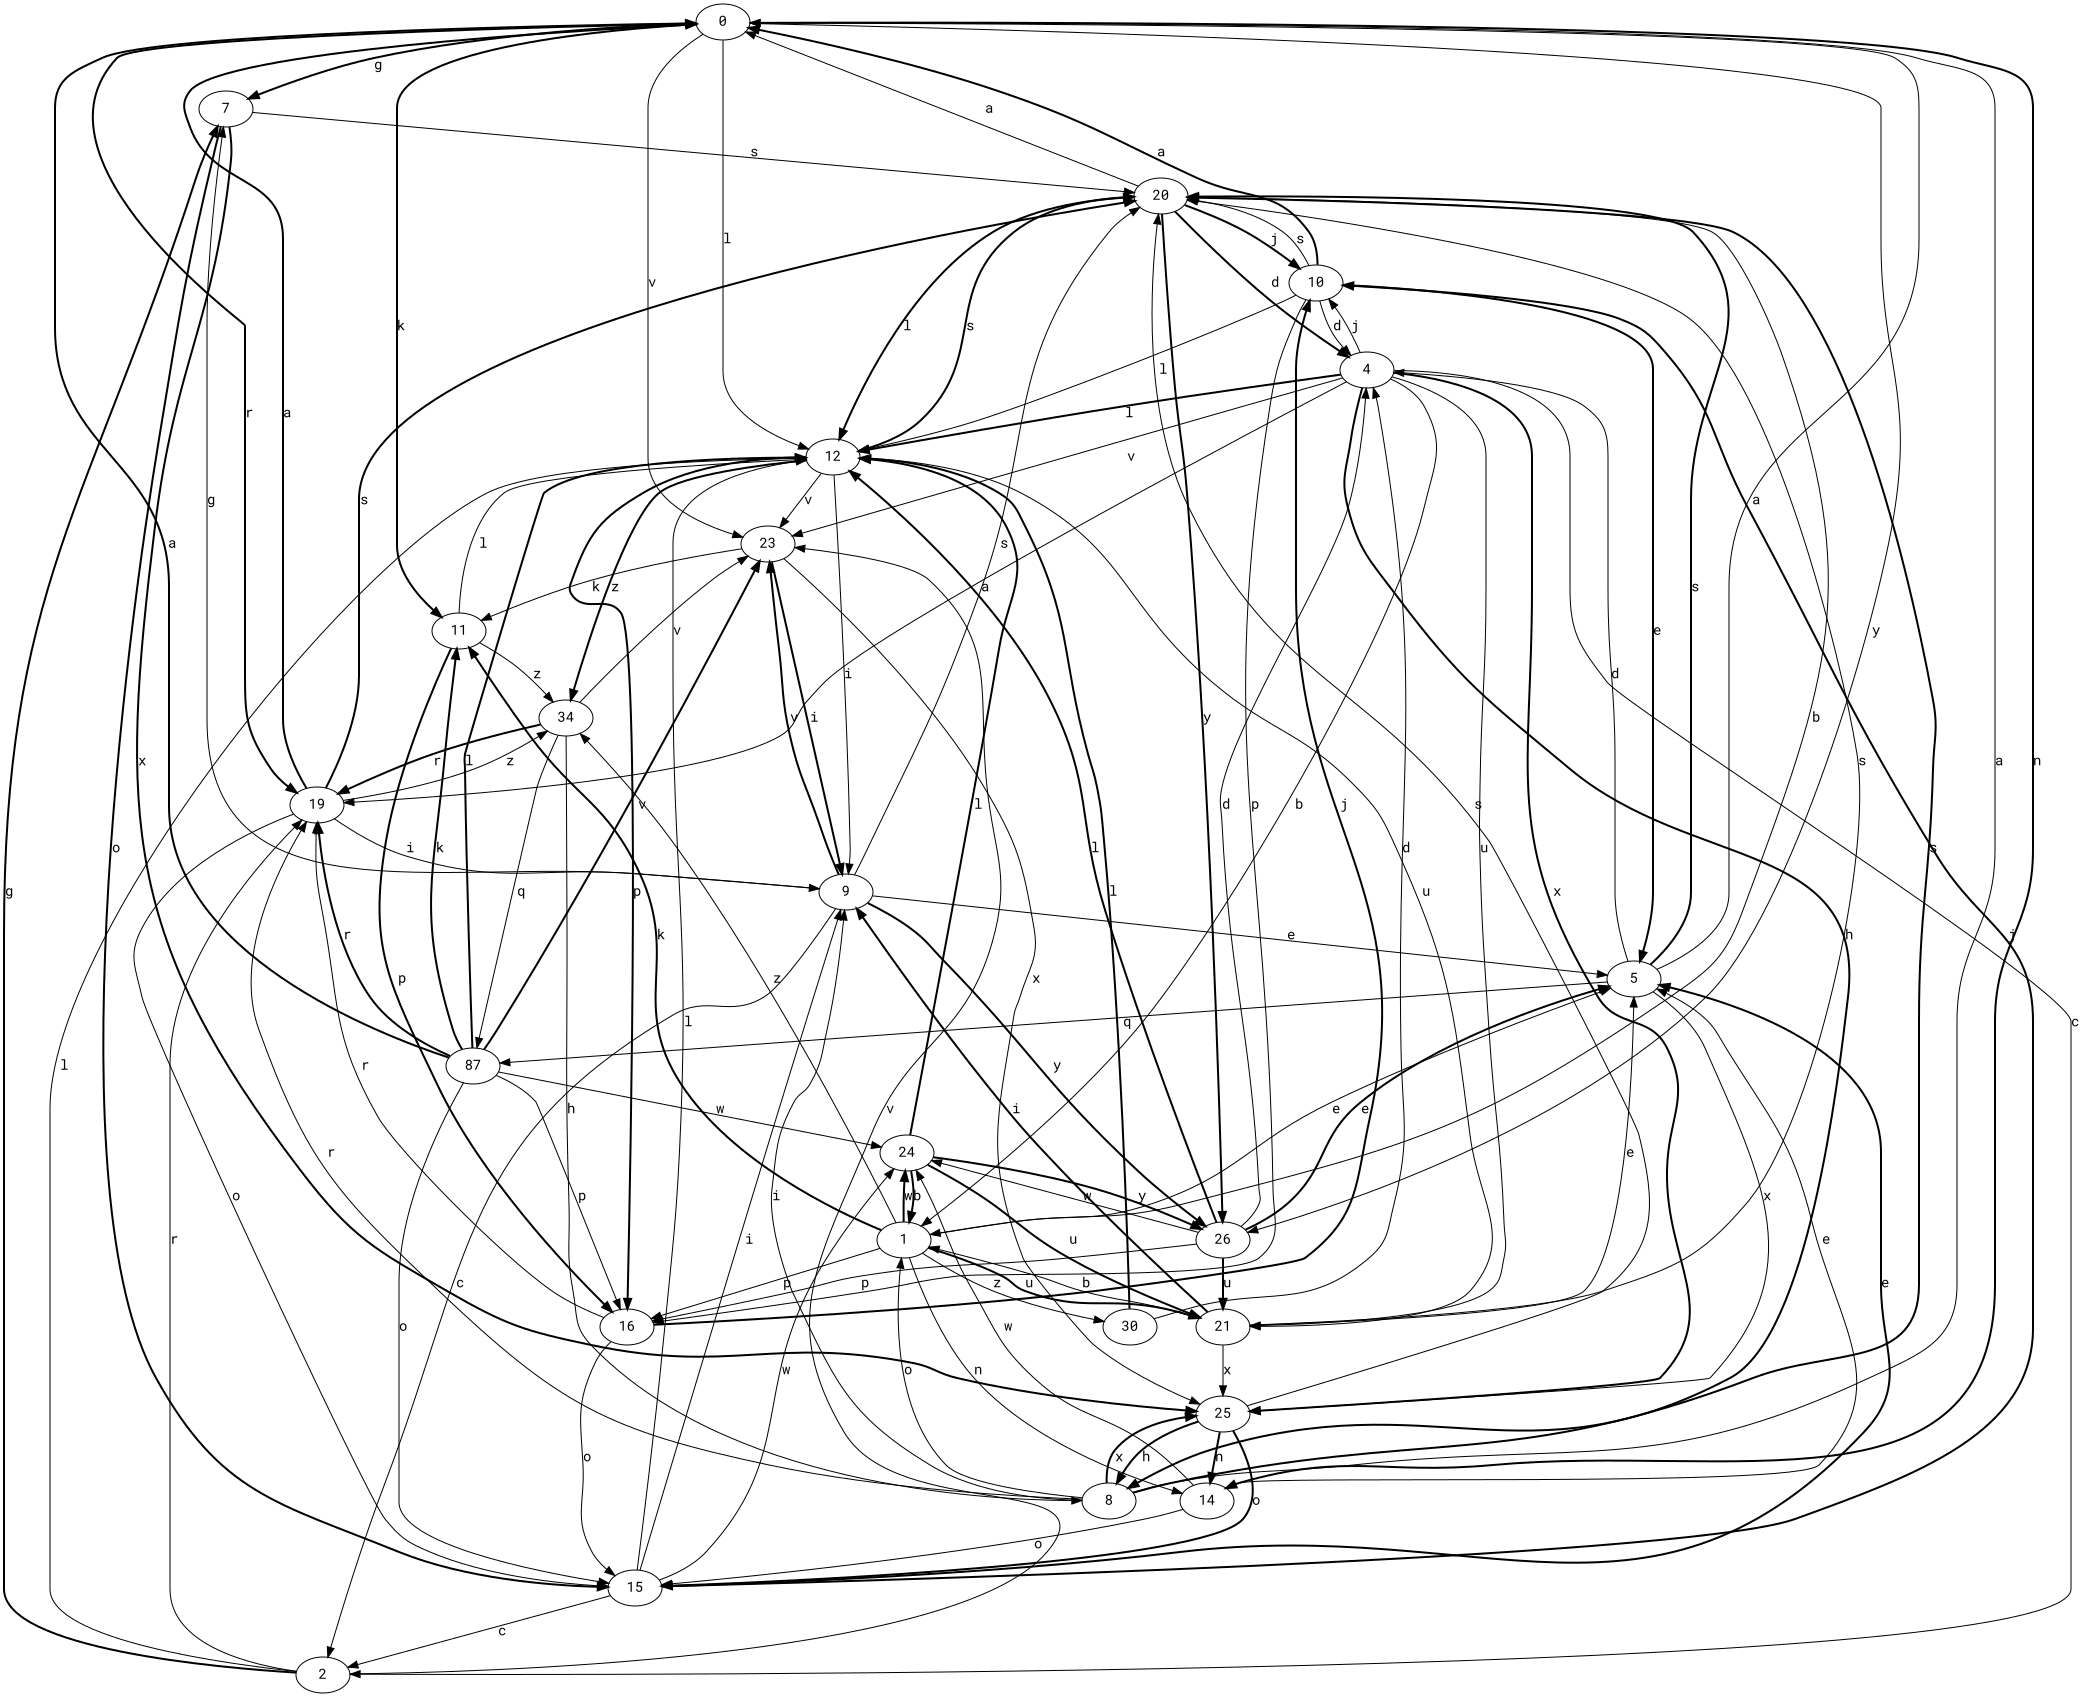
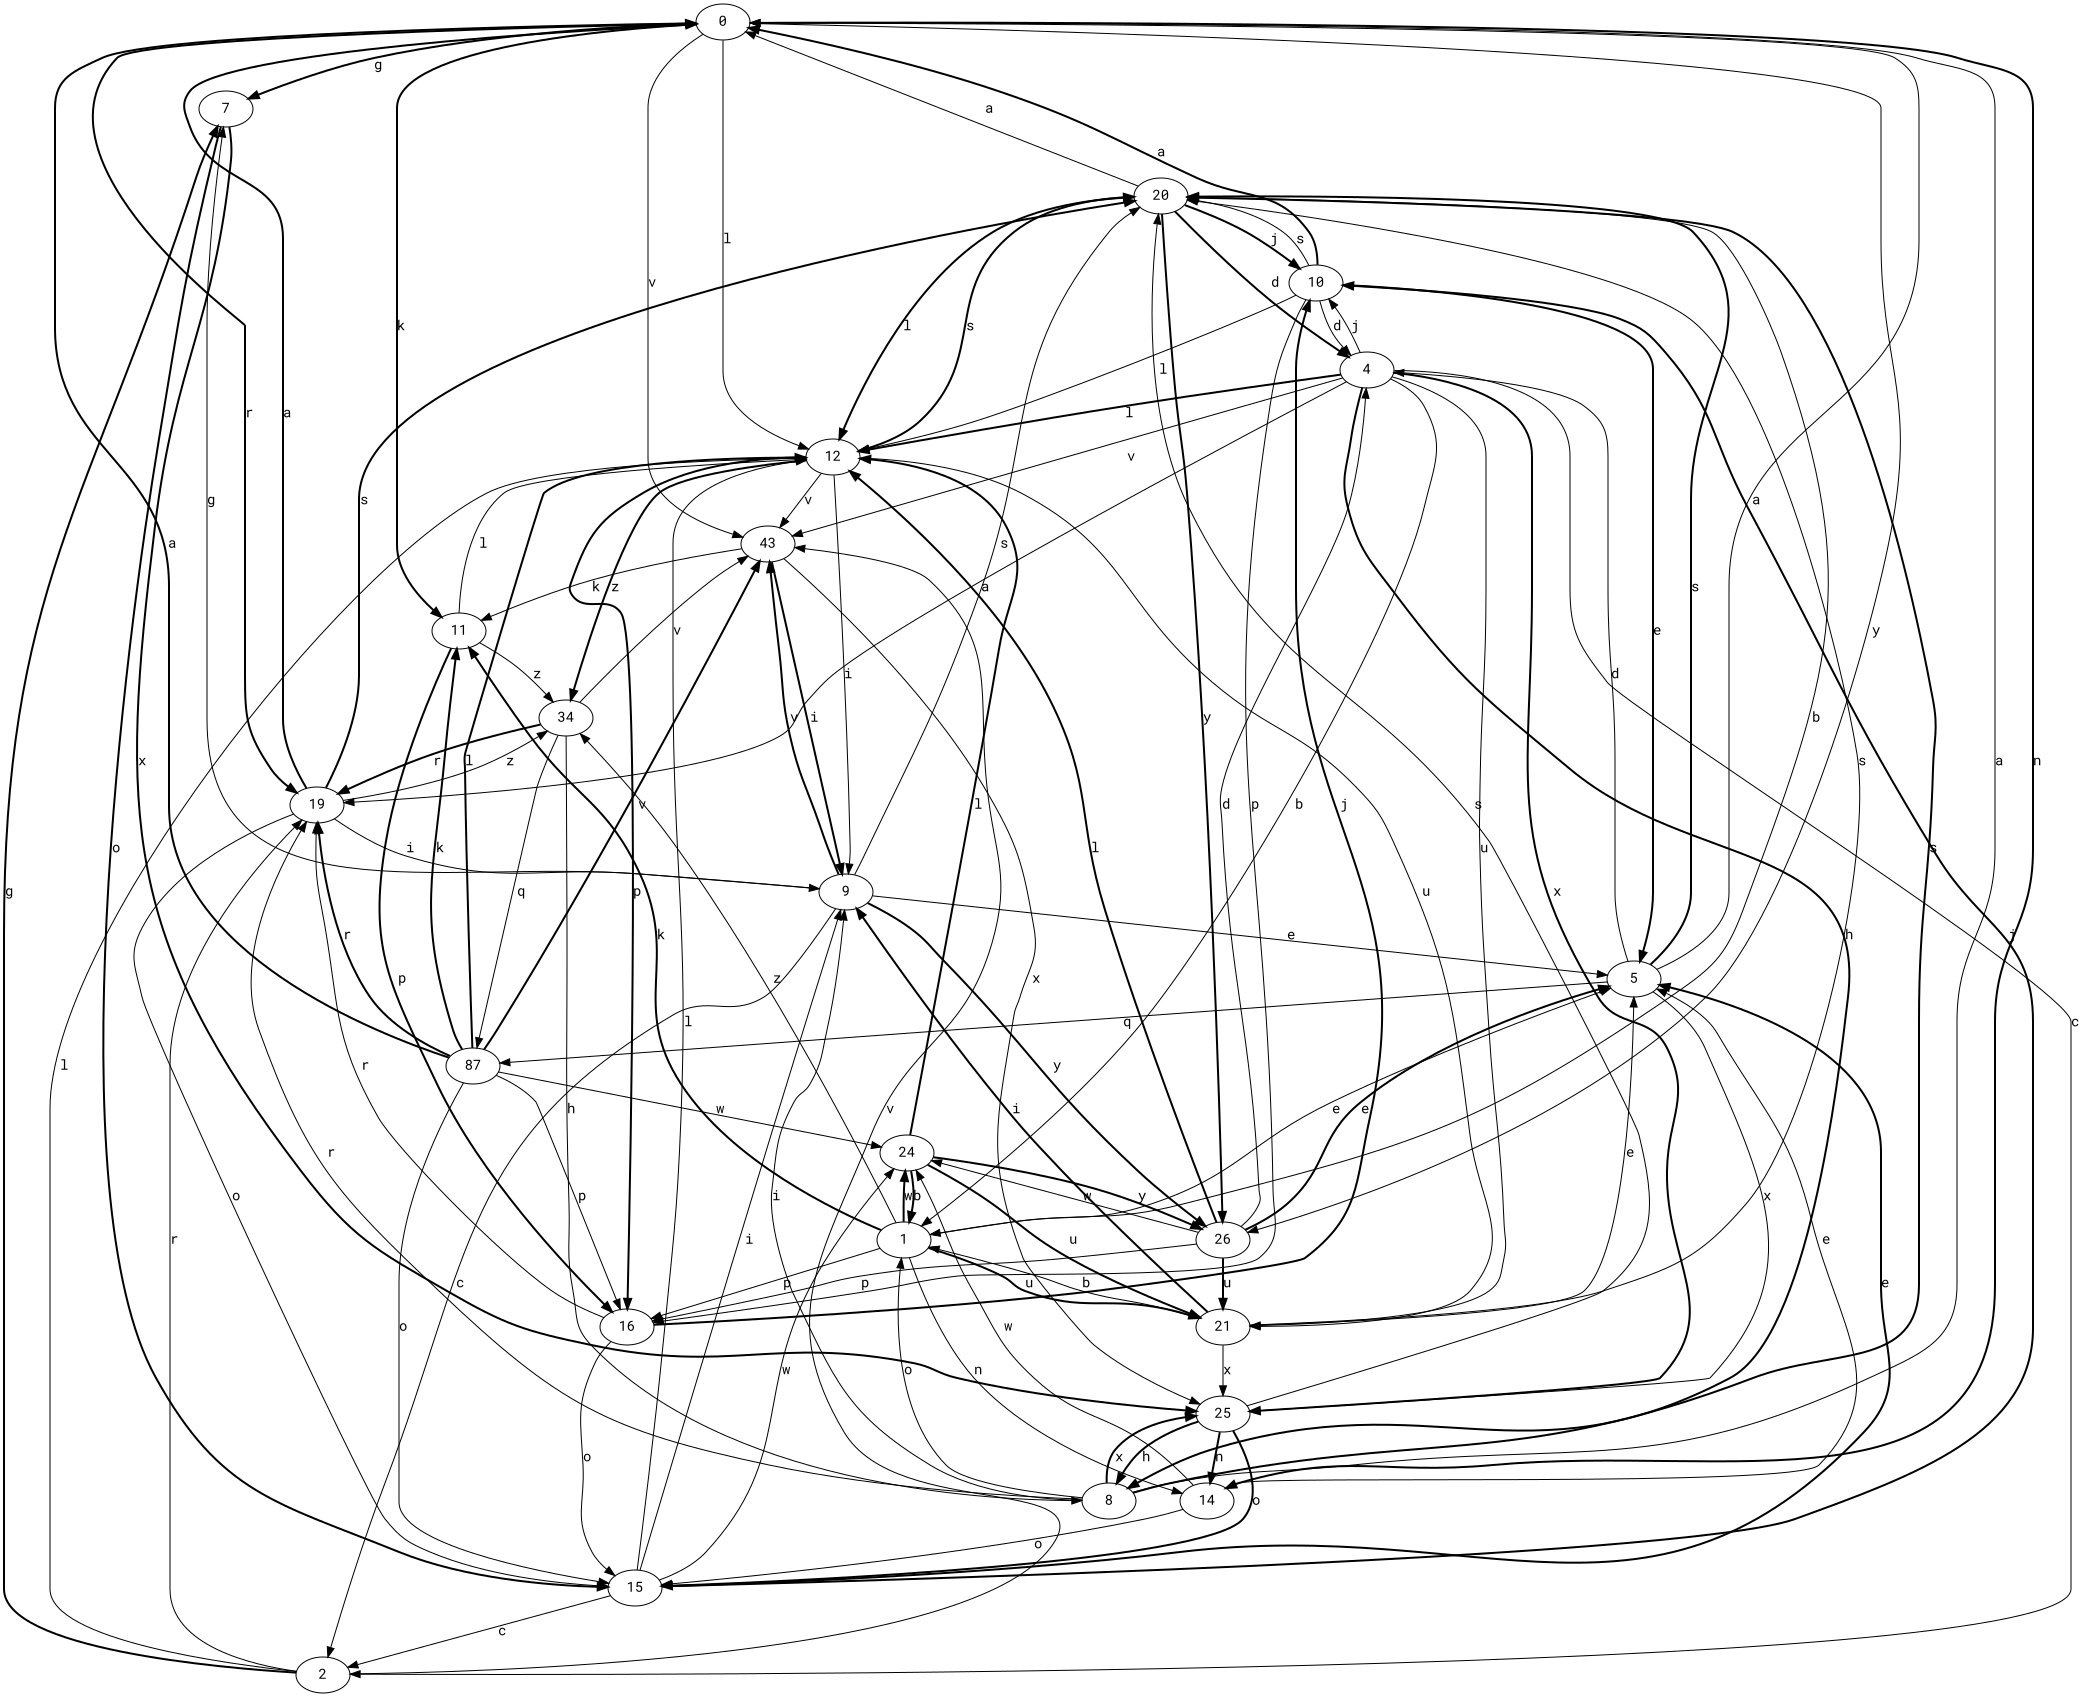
edge "7" -> "20": removed, label "s"
node "23": label "23" -> "43"
node "30": removed
